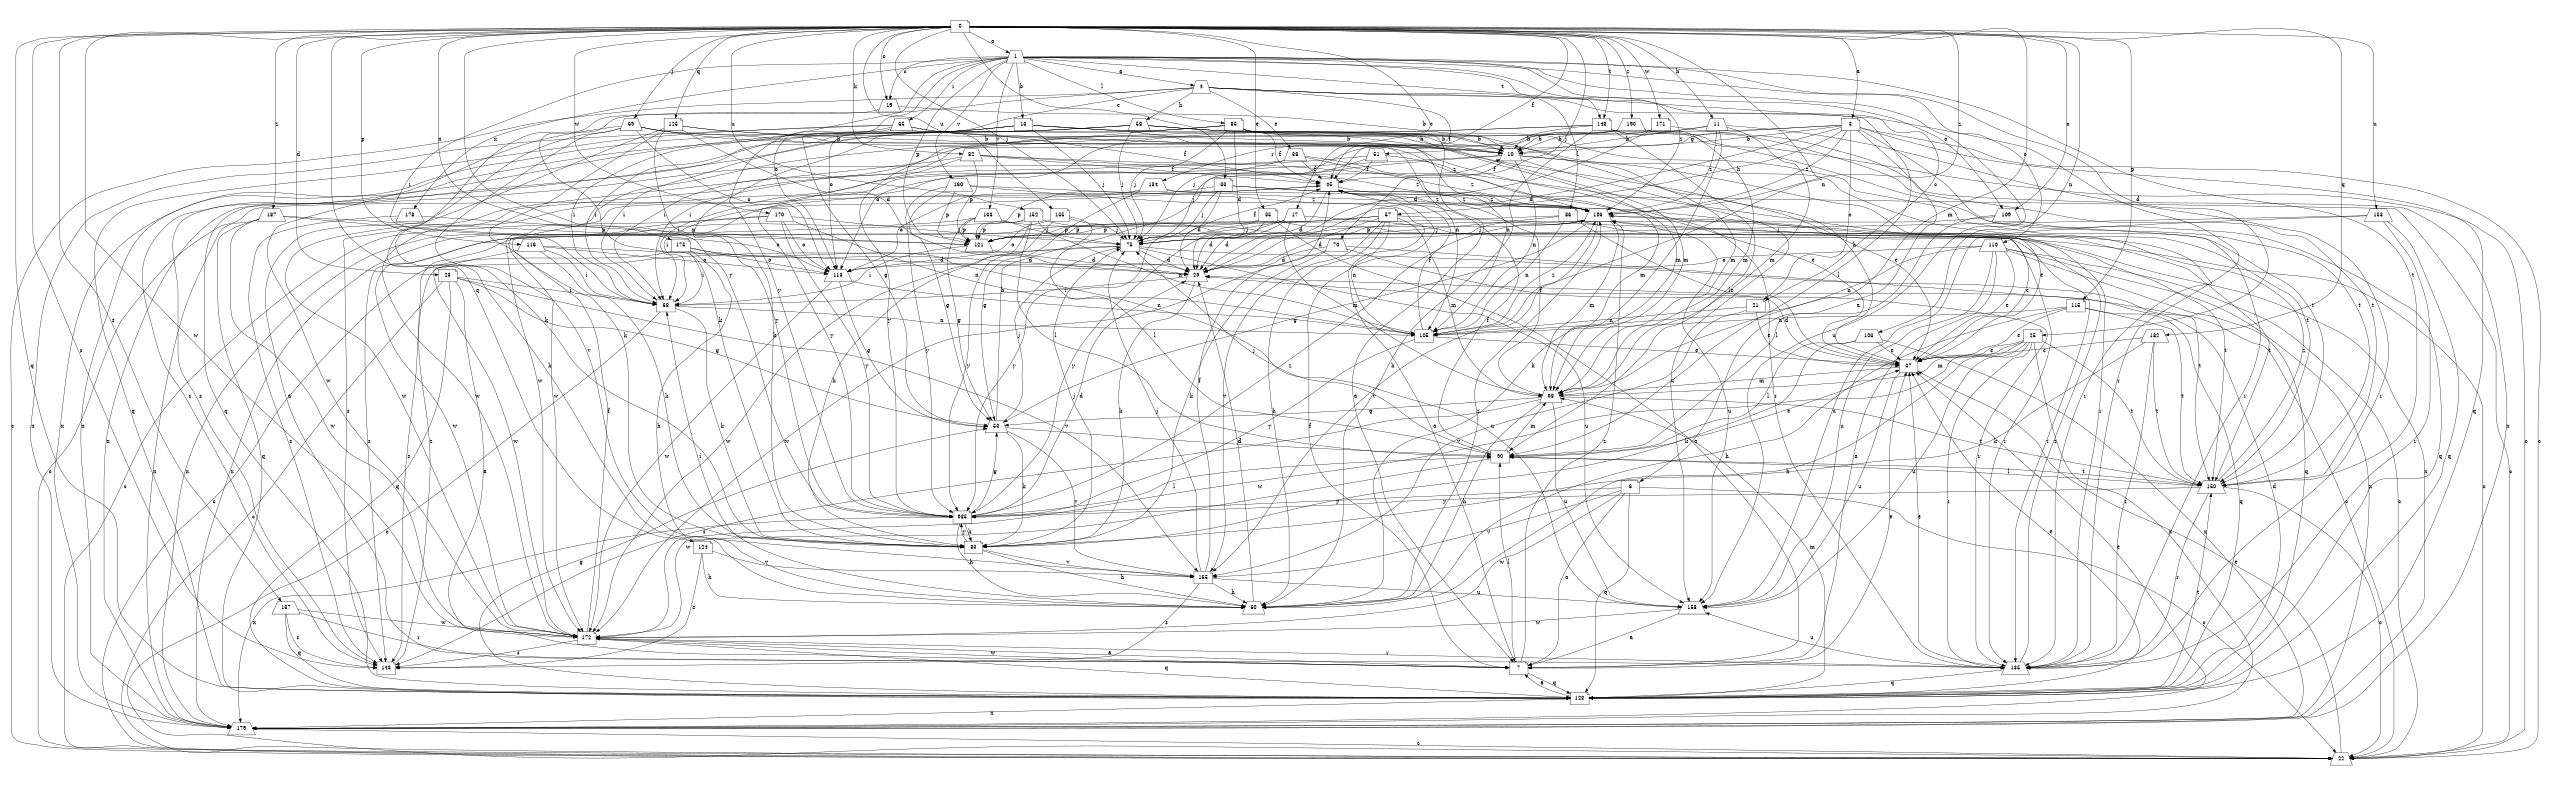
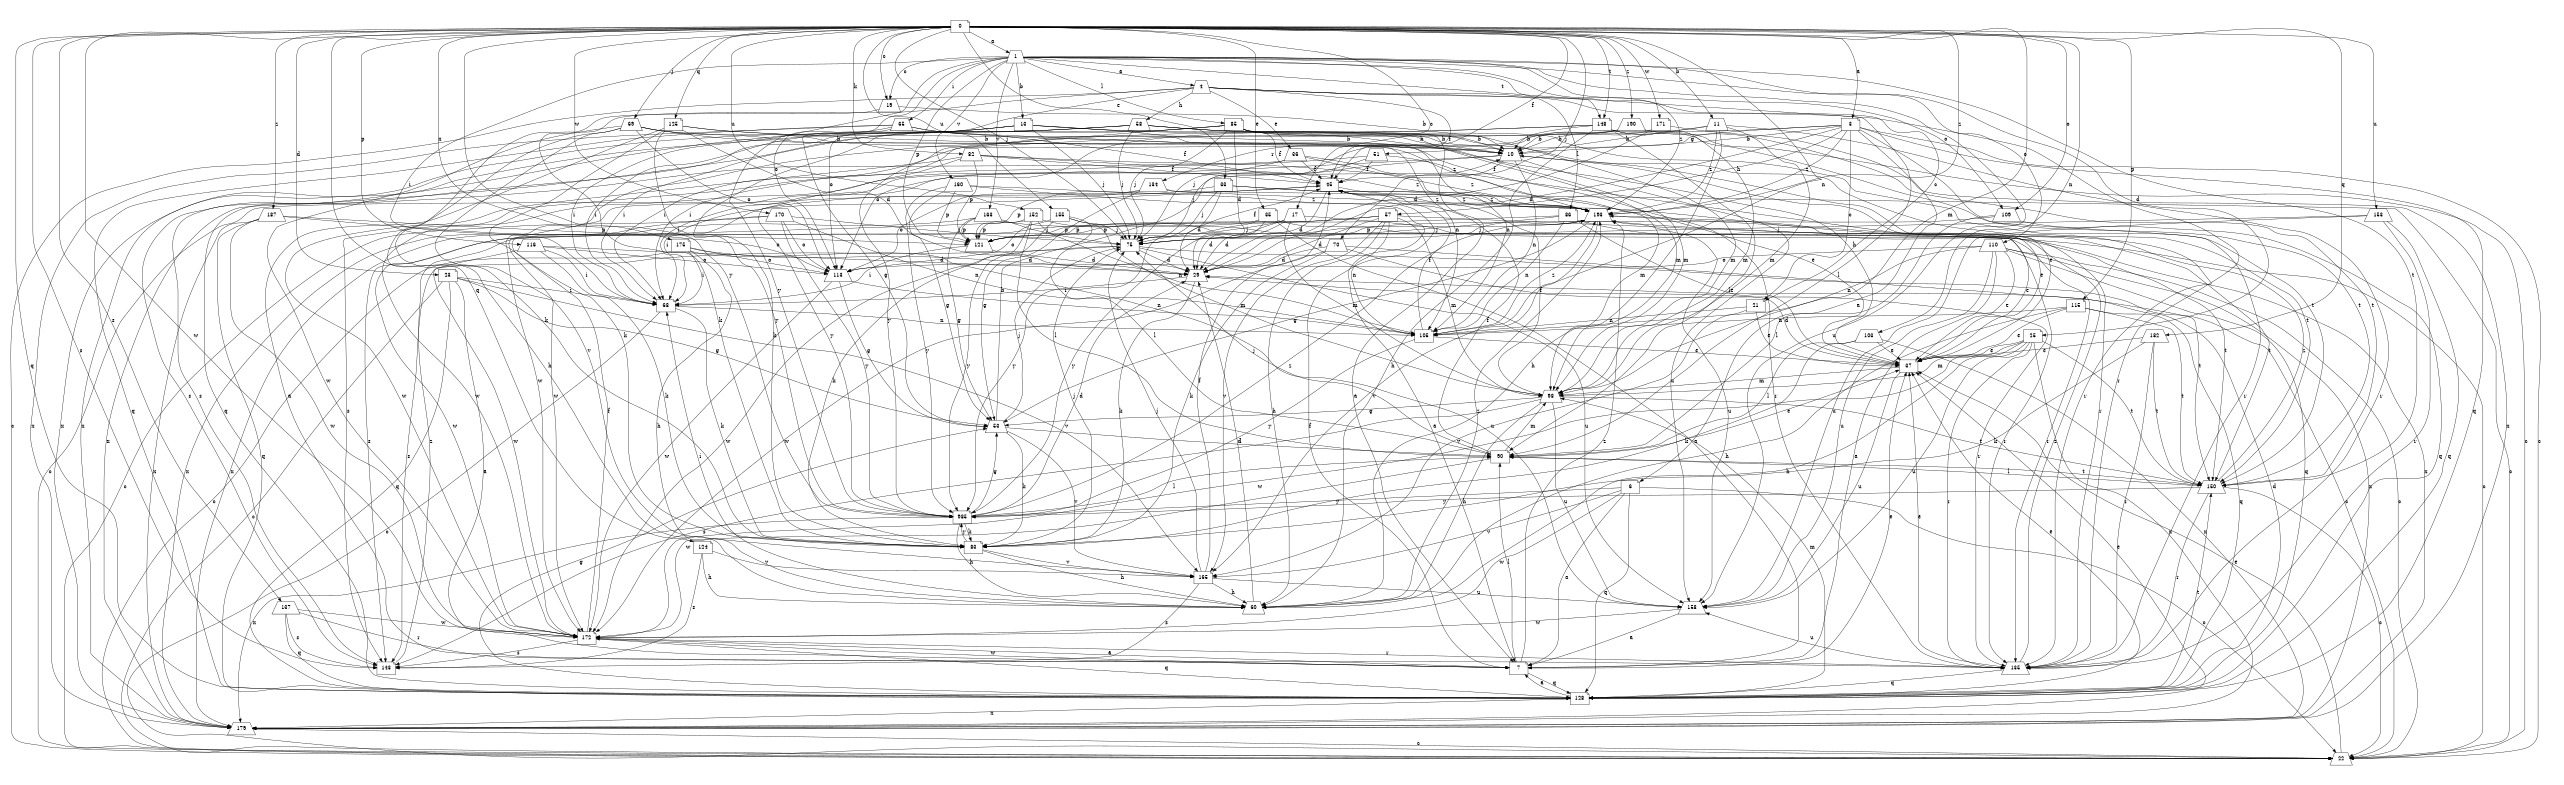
edge "10" -> "37": reversed
node "178": removed
edge "193" -> "98": now "155" -> "98"
